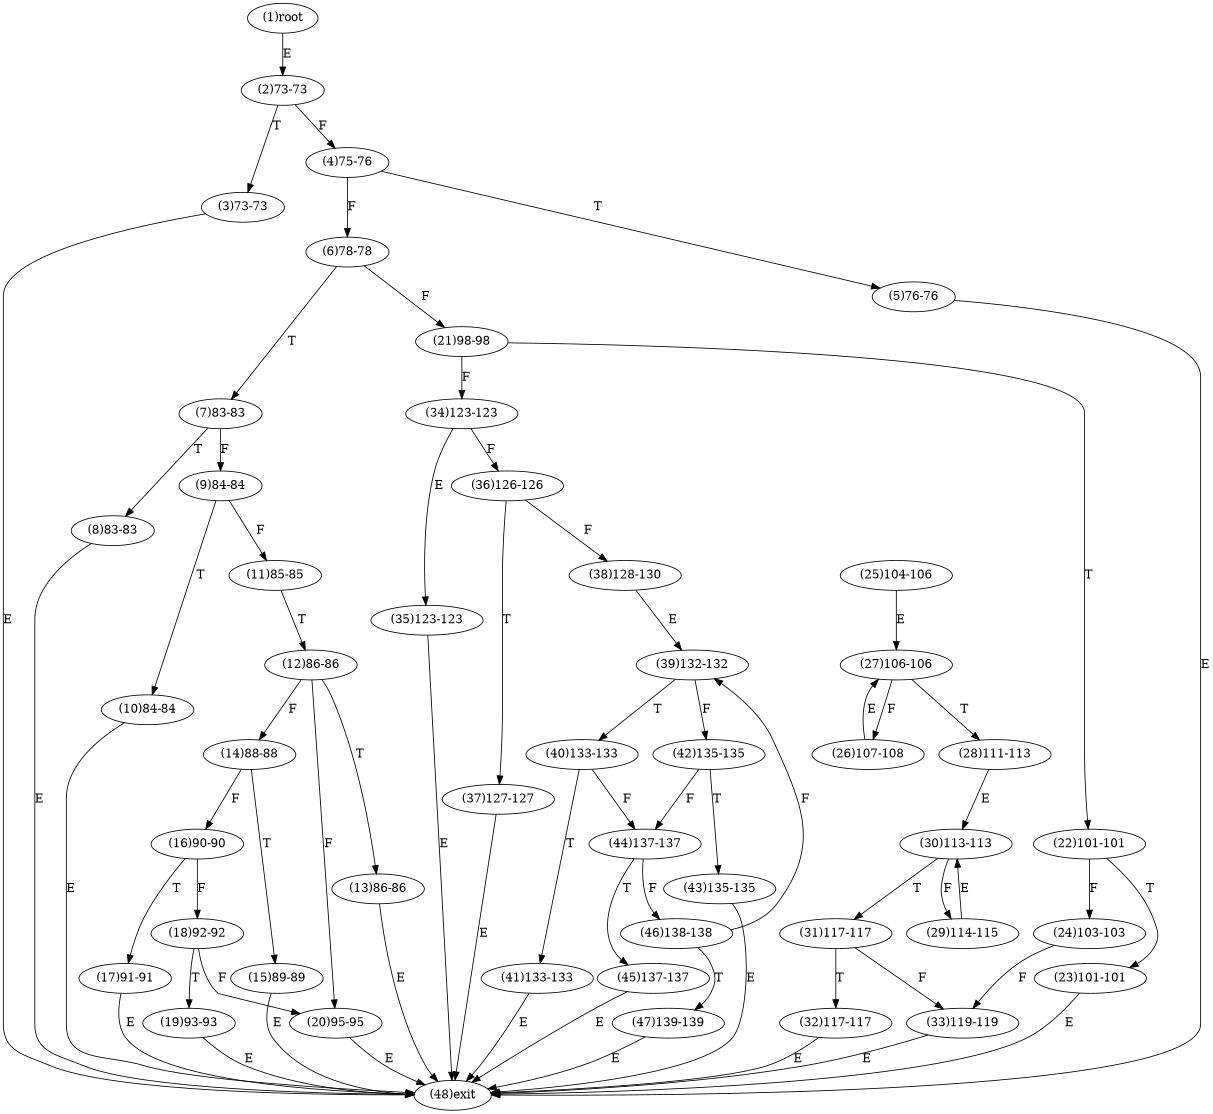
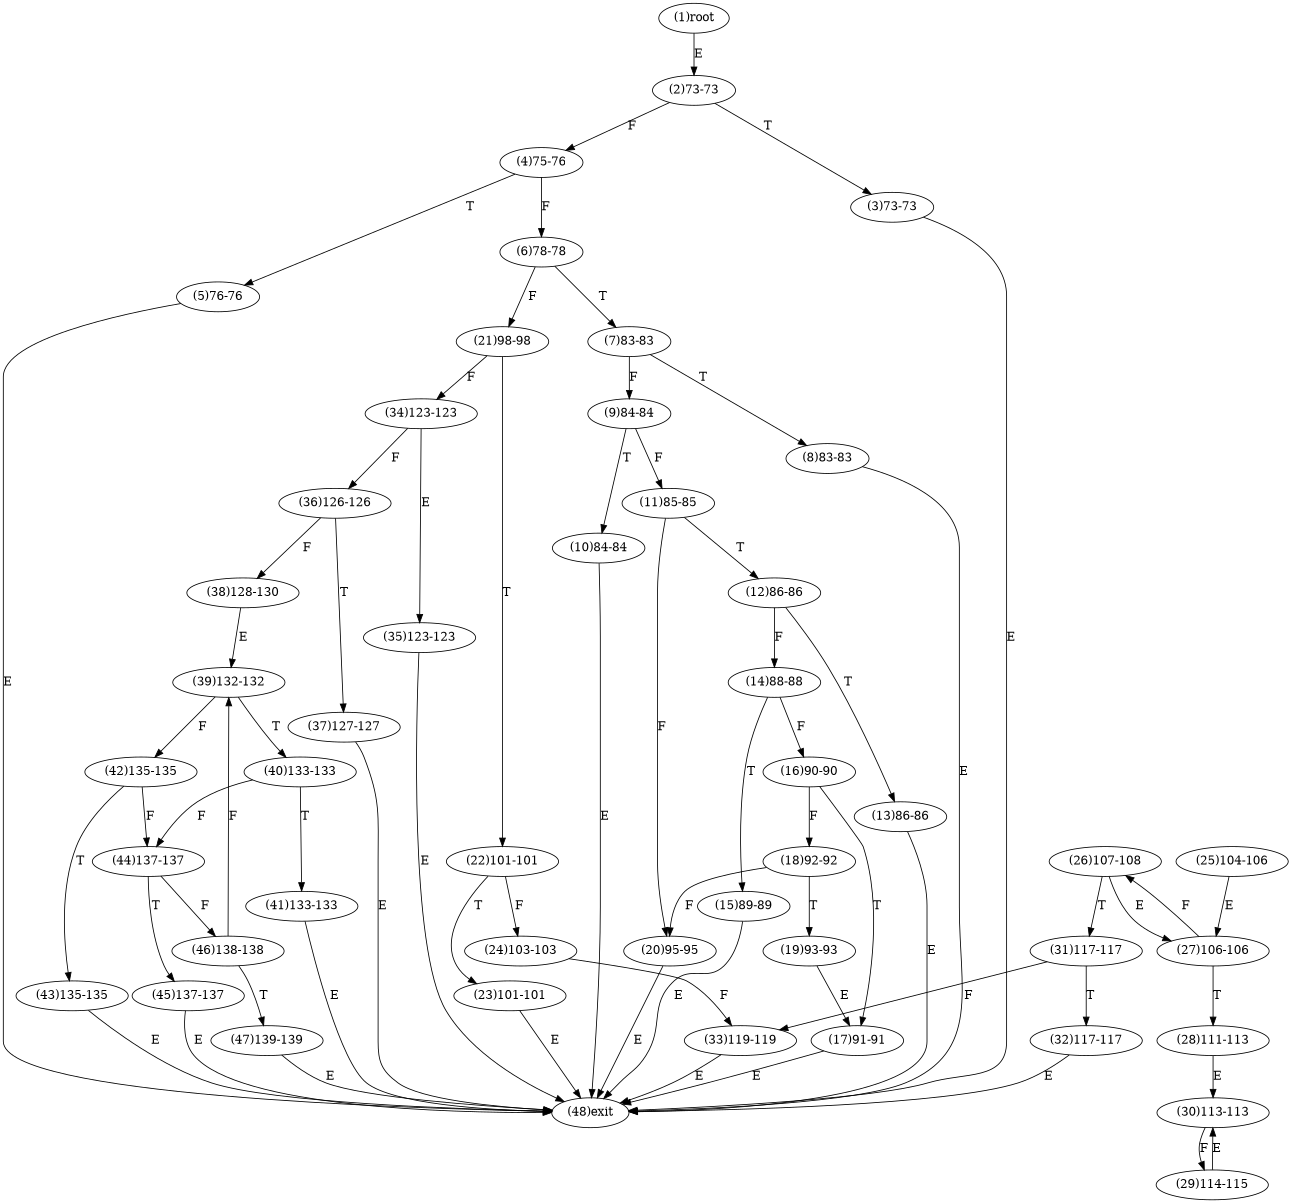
edge "(12)86-86" -> "(20)95-95": now "(11)85-85" -> "(20)95-95"
edge "(30)113-113" -> "(31)117-117": now "(26)107-108" -> "(31)117-117"
edge "(19)93-93" -> "(48)exit": now "(19)93-93" -> "(17)91-91"
